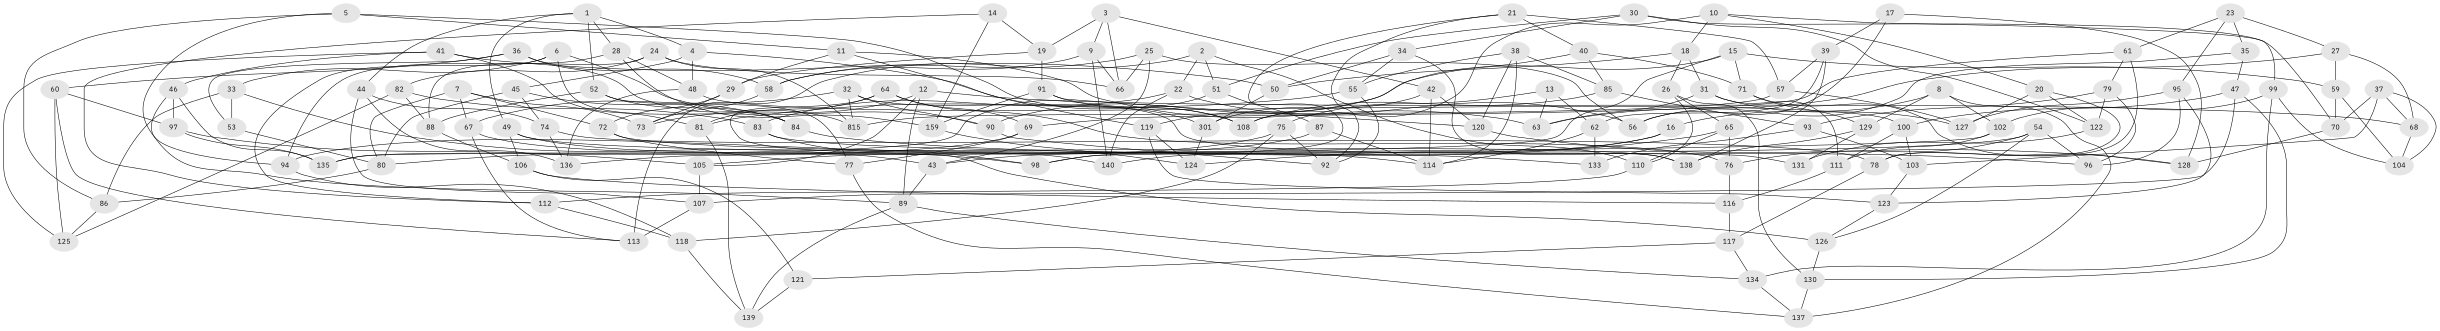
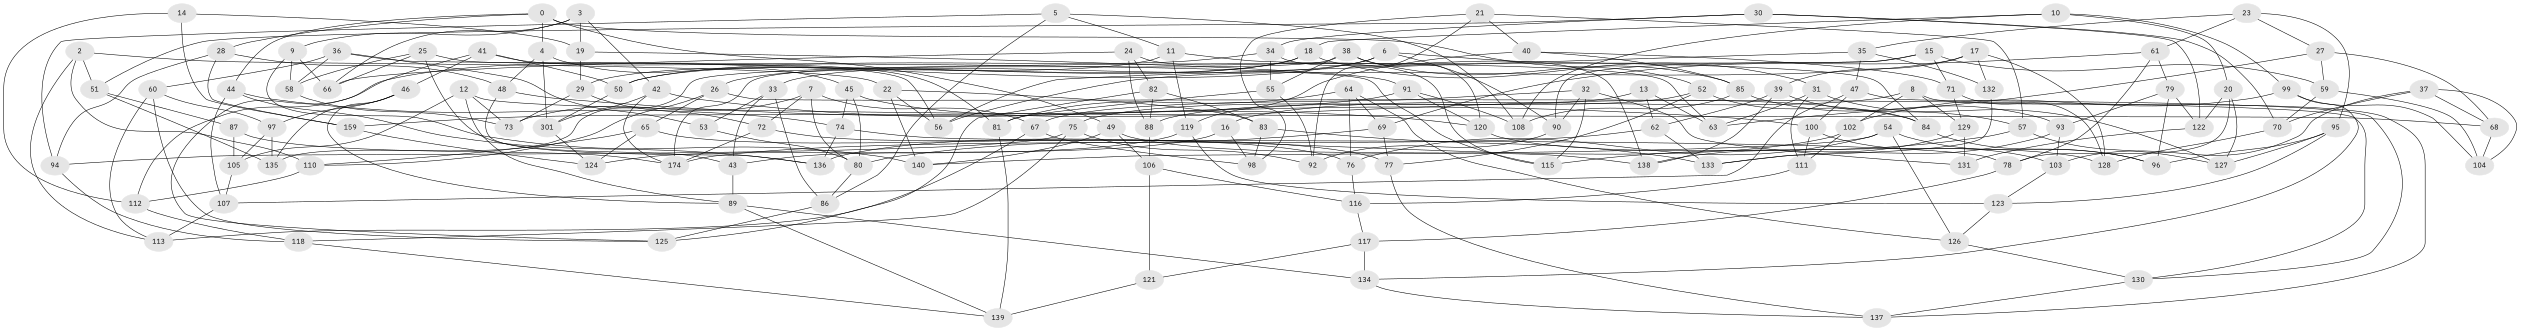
node "1": label "1" -> "0"
node "132": added
node "815": label "815" -> "115"
node "114": label "114" -> "174"
